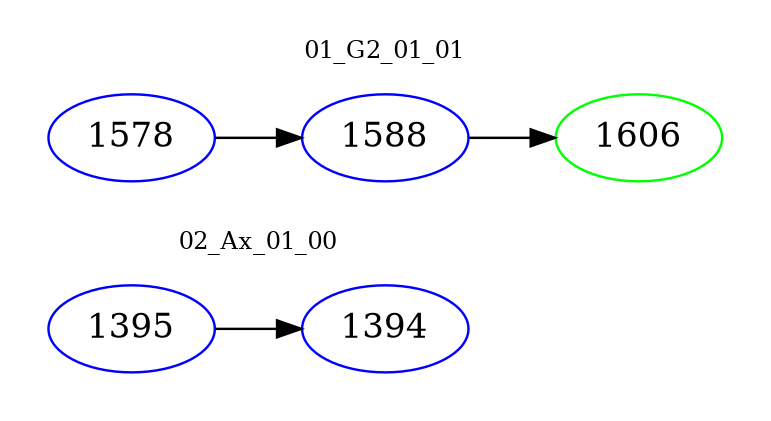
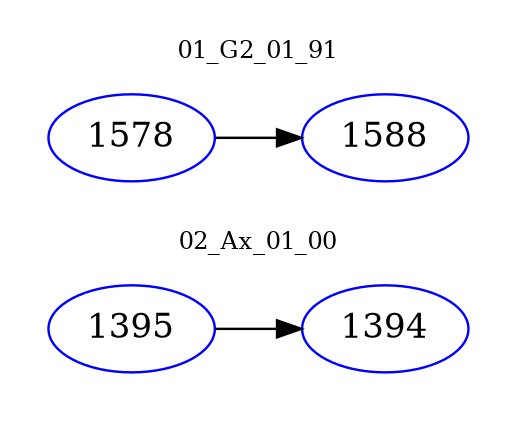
cluster "01_G2_01_01": label "01_G2_01_01" -> "01_G2_01_91"
node "1606": removed
